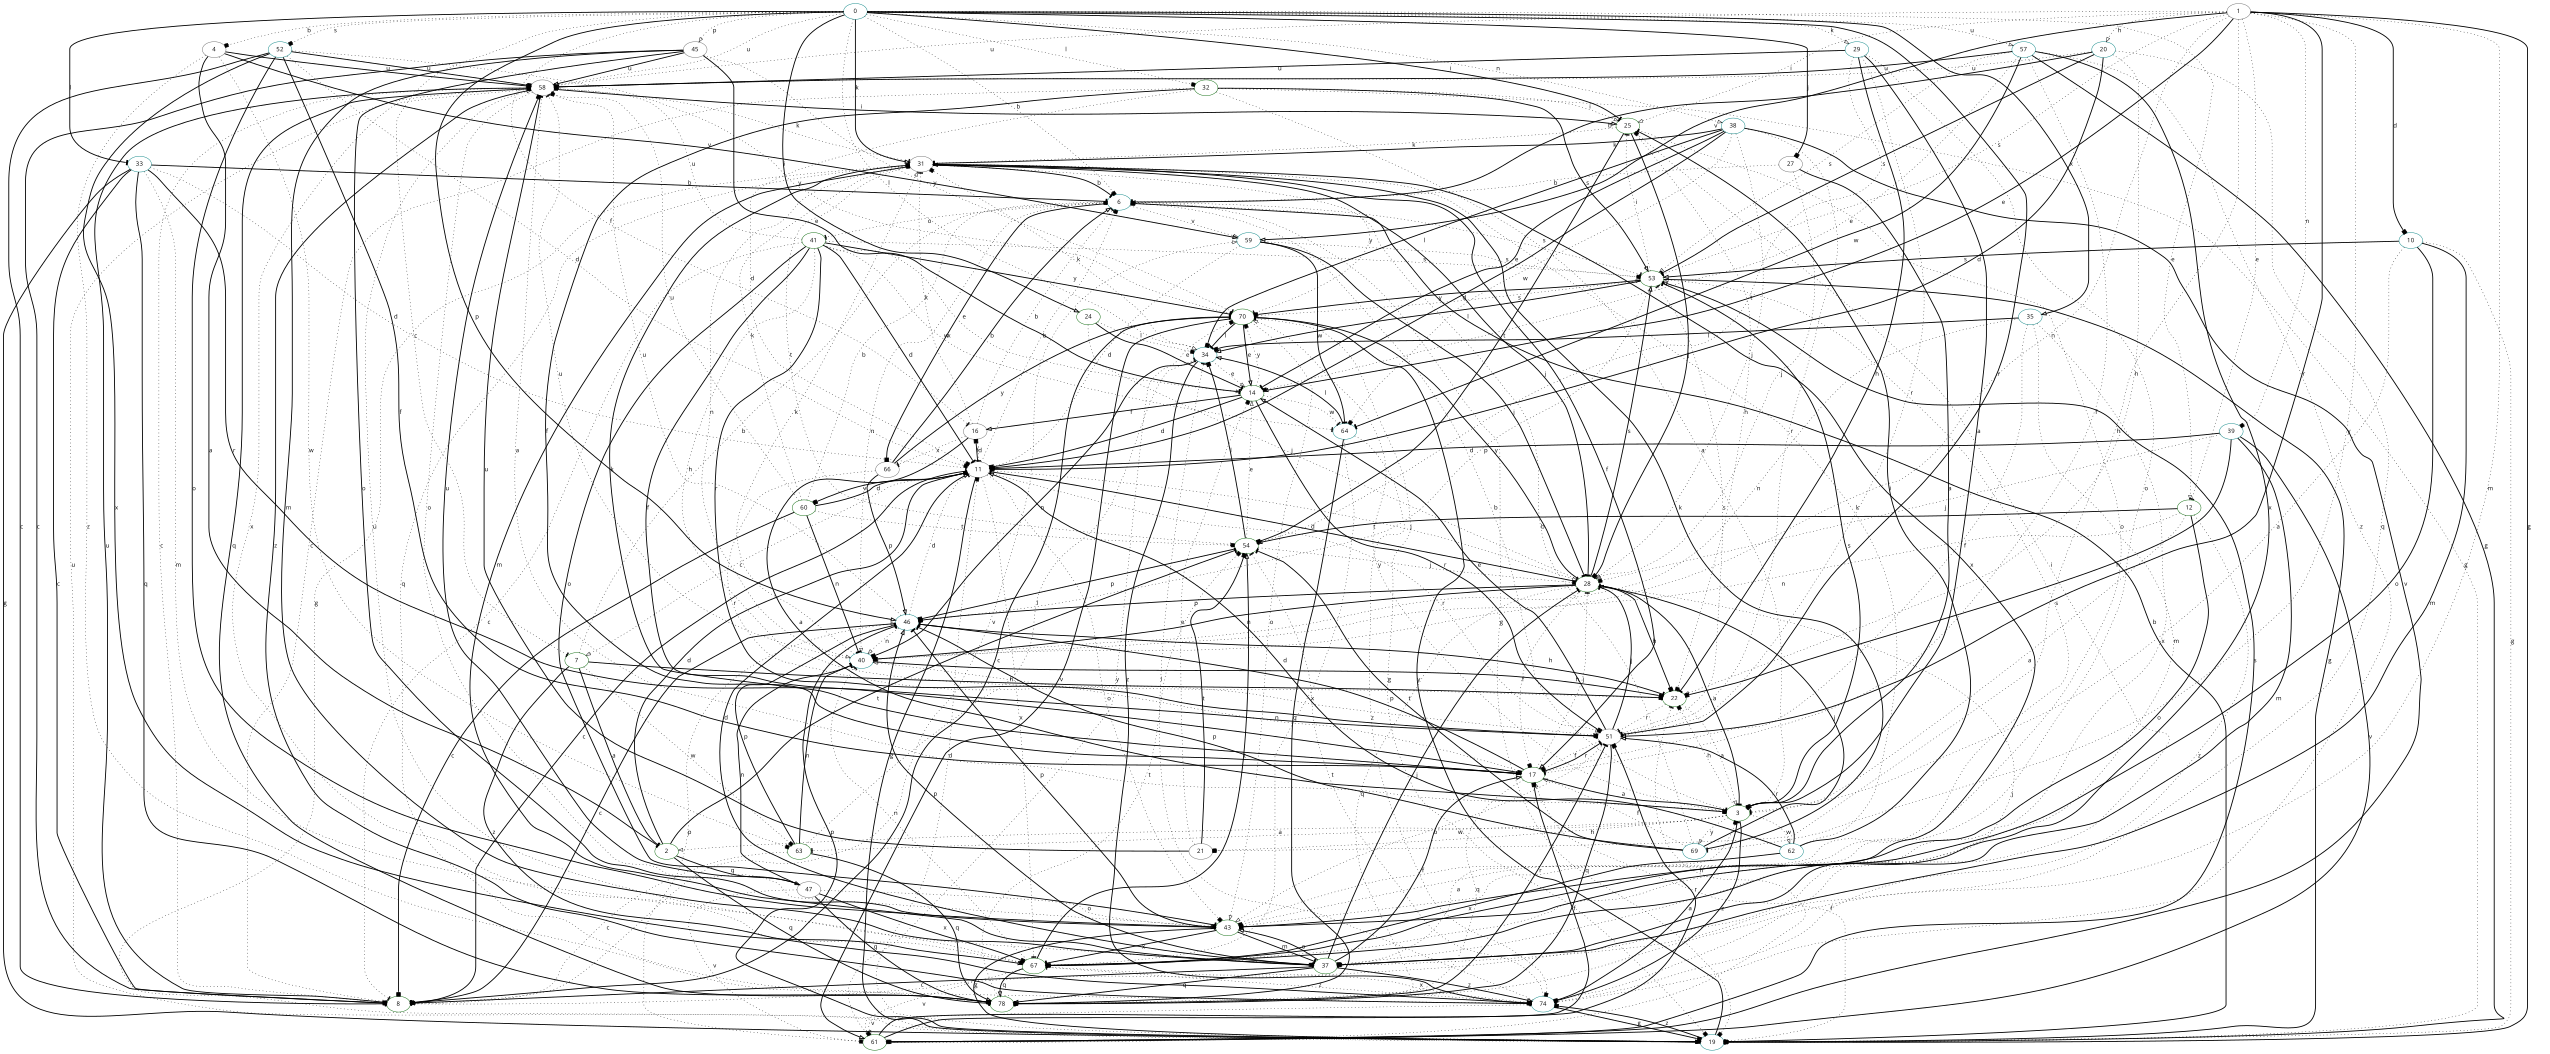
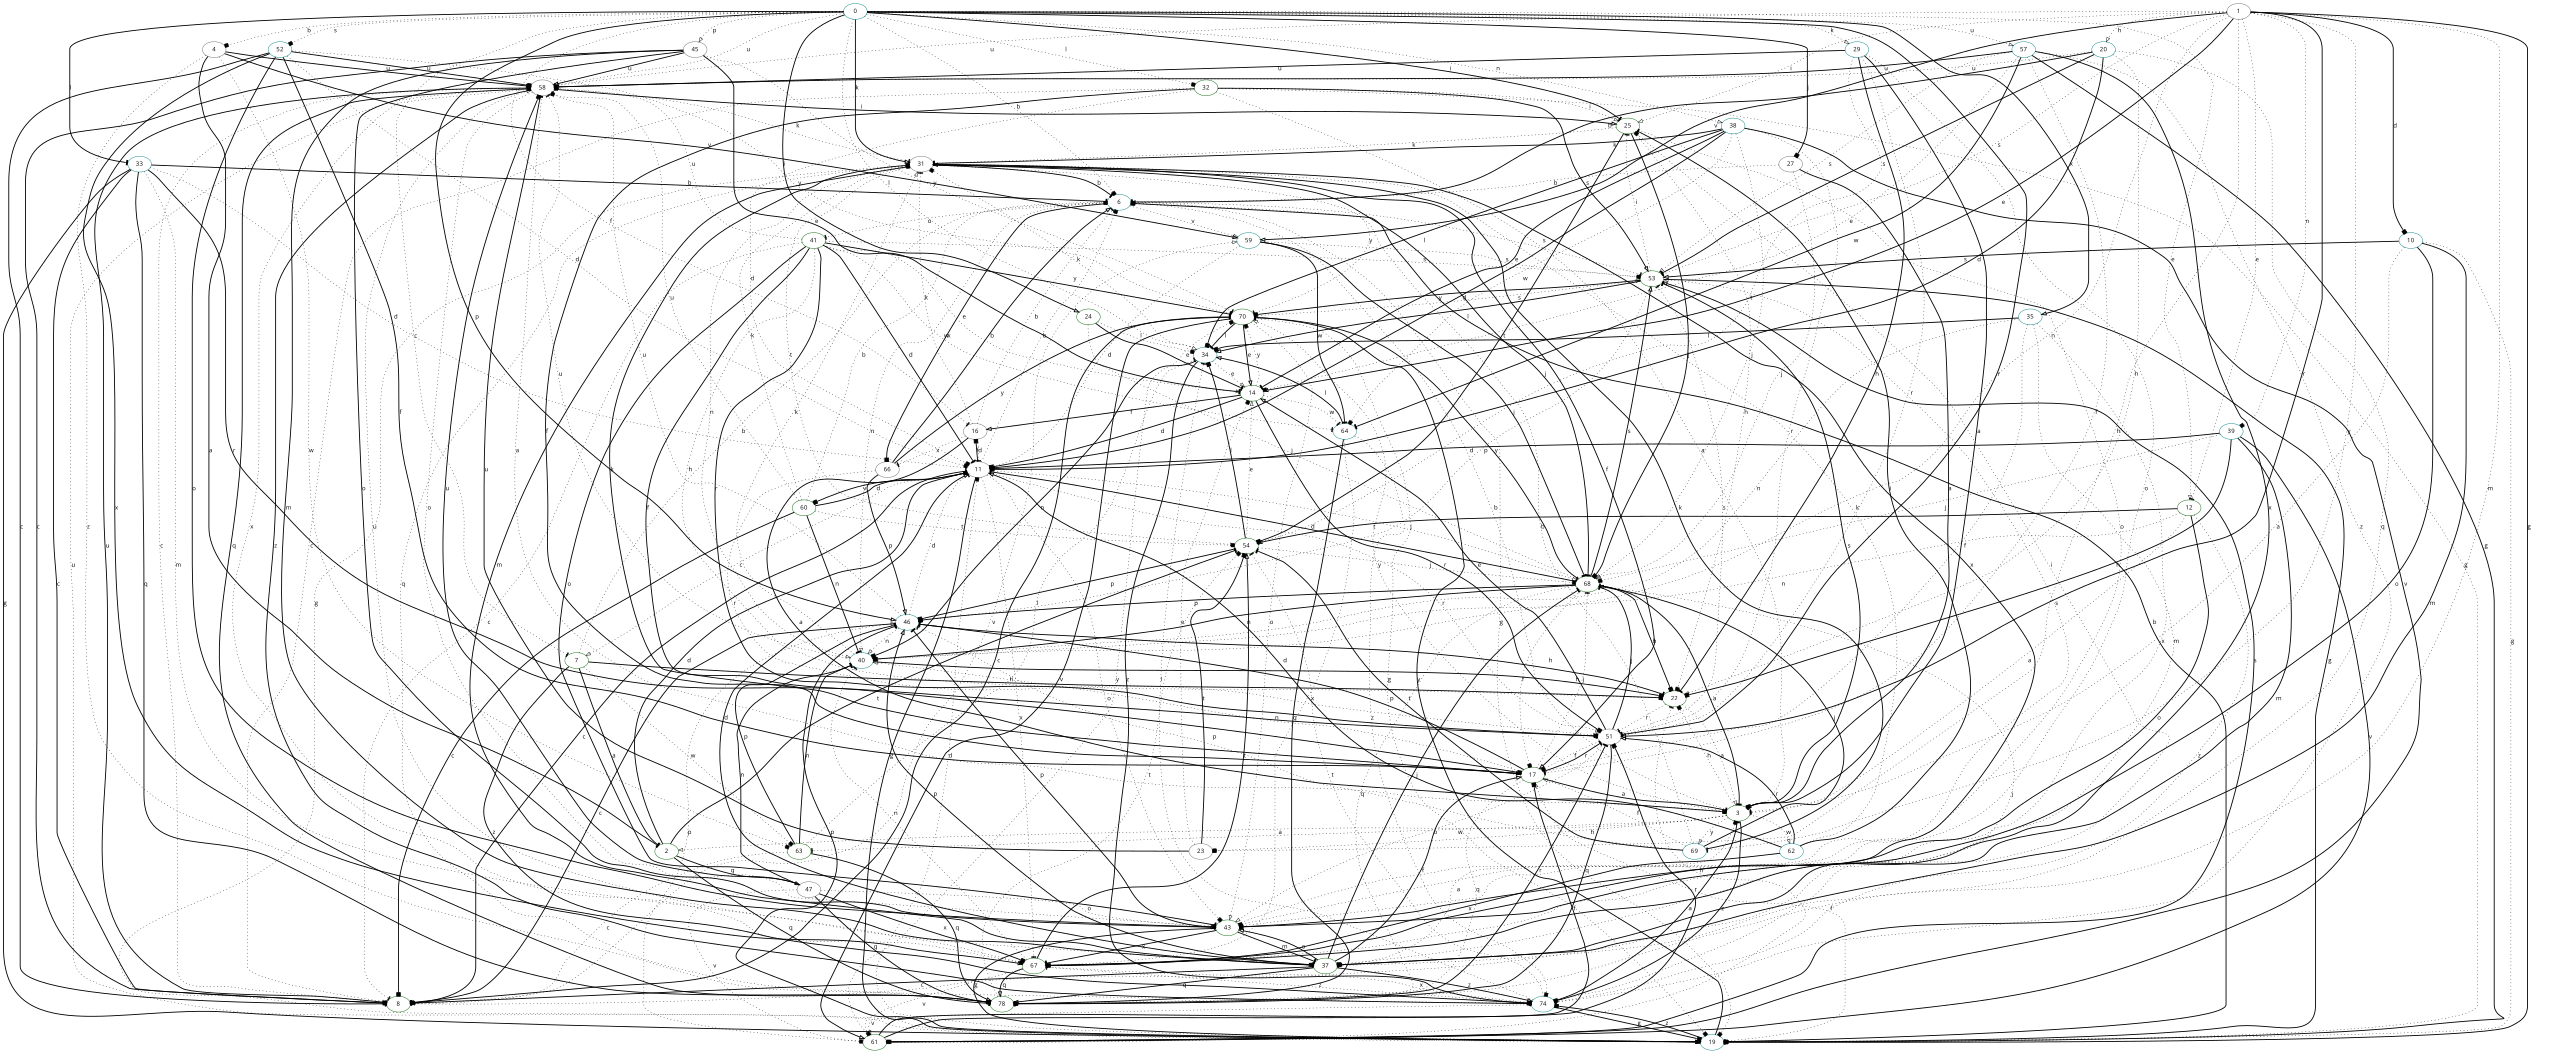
node "28": label "28" -> "68"
edge "69" -> "46": style bold -> dotted
node "21": label "21" -> "23"
